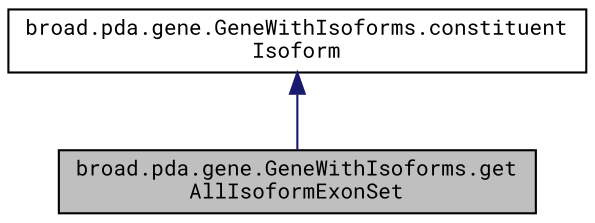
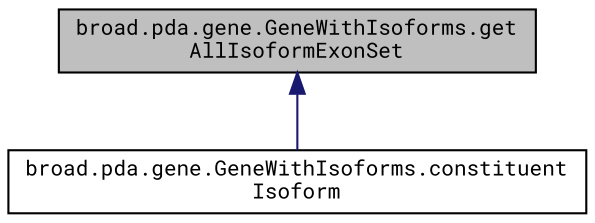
edge "broad.pda.gene.GeneWithIsoforms.get AllIsoformExonSet" -> "broad.pda.gene.GeneWithIsoforms.constituent Isoform": reversed
